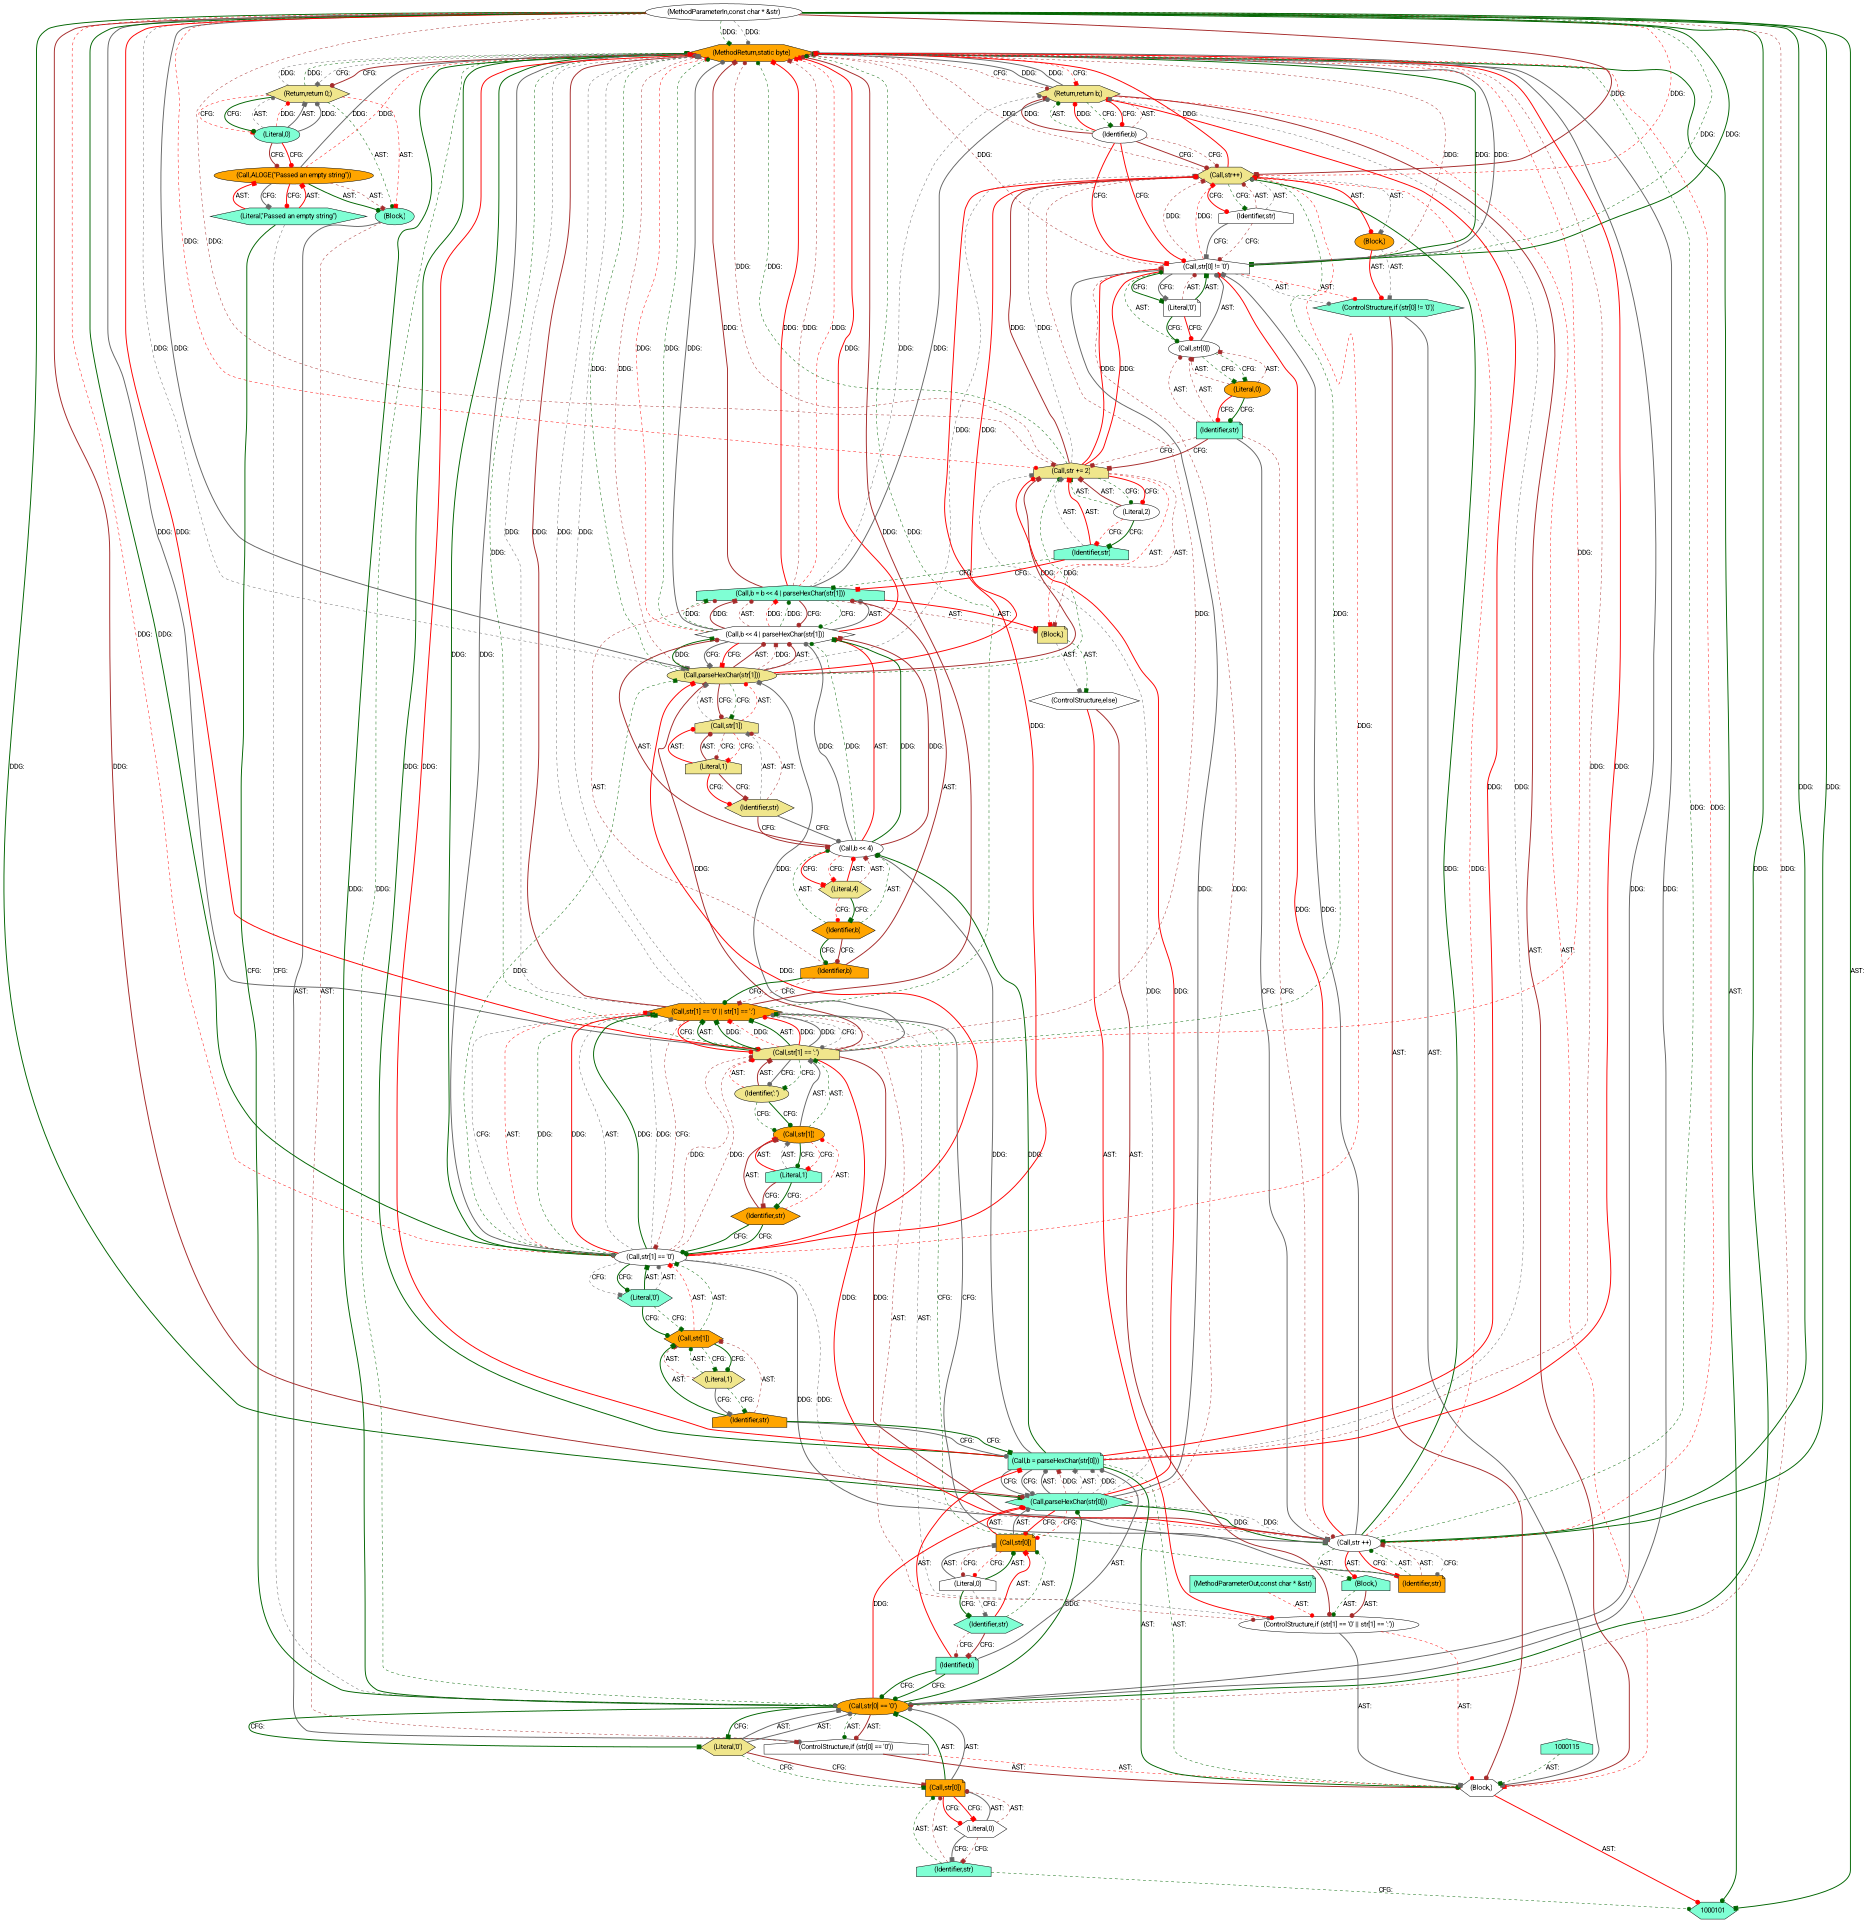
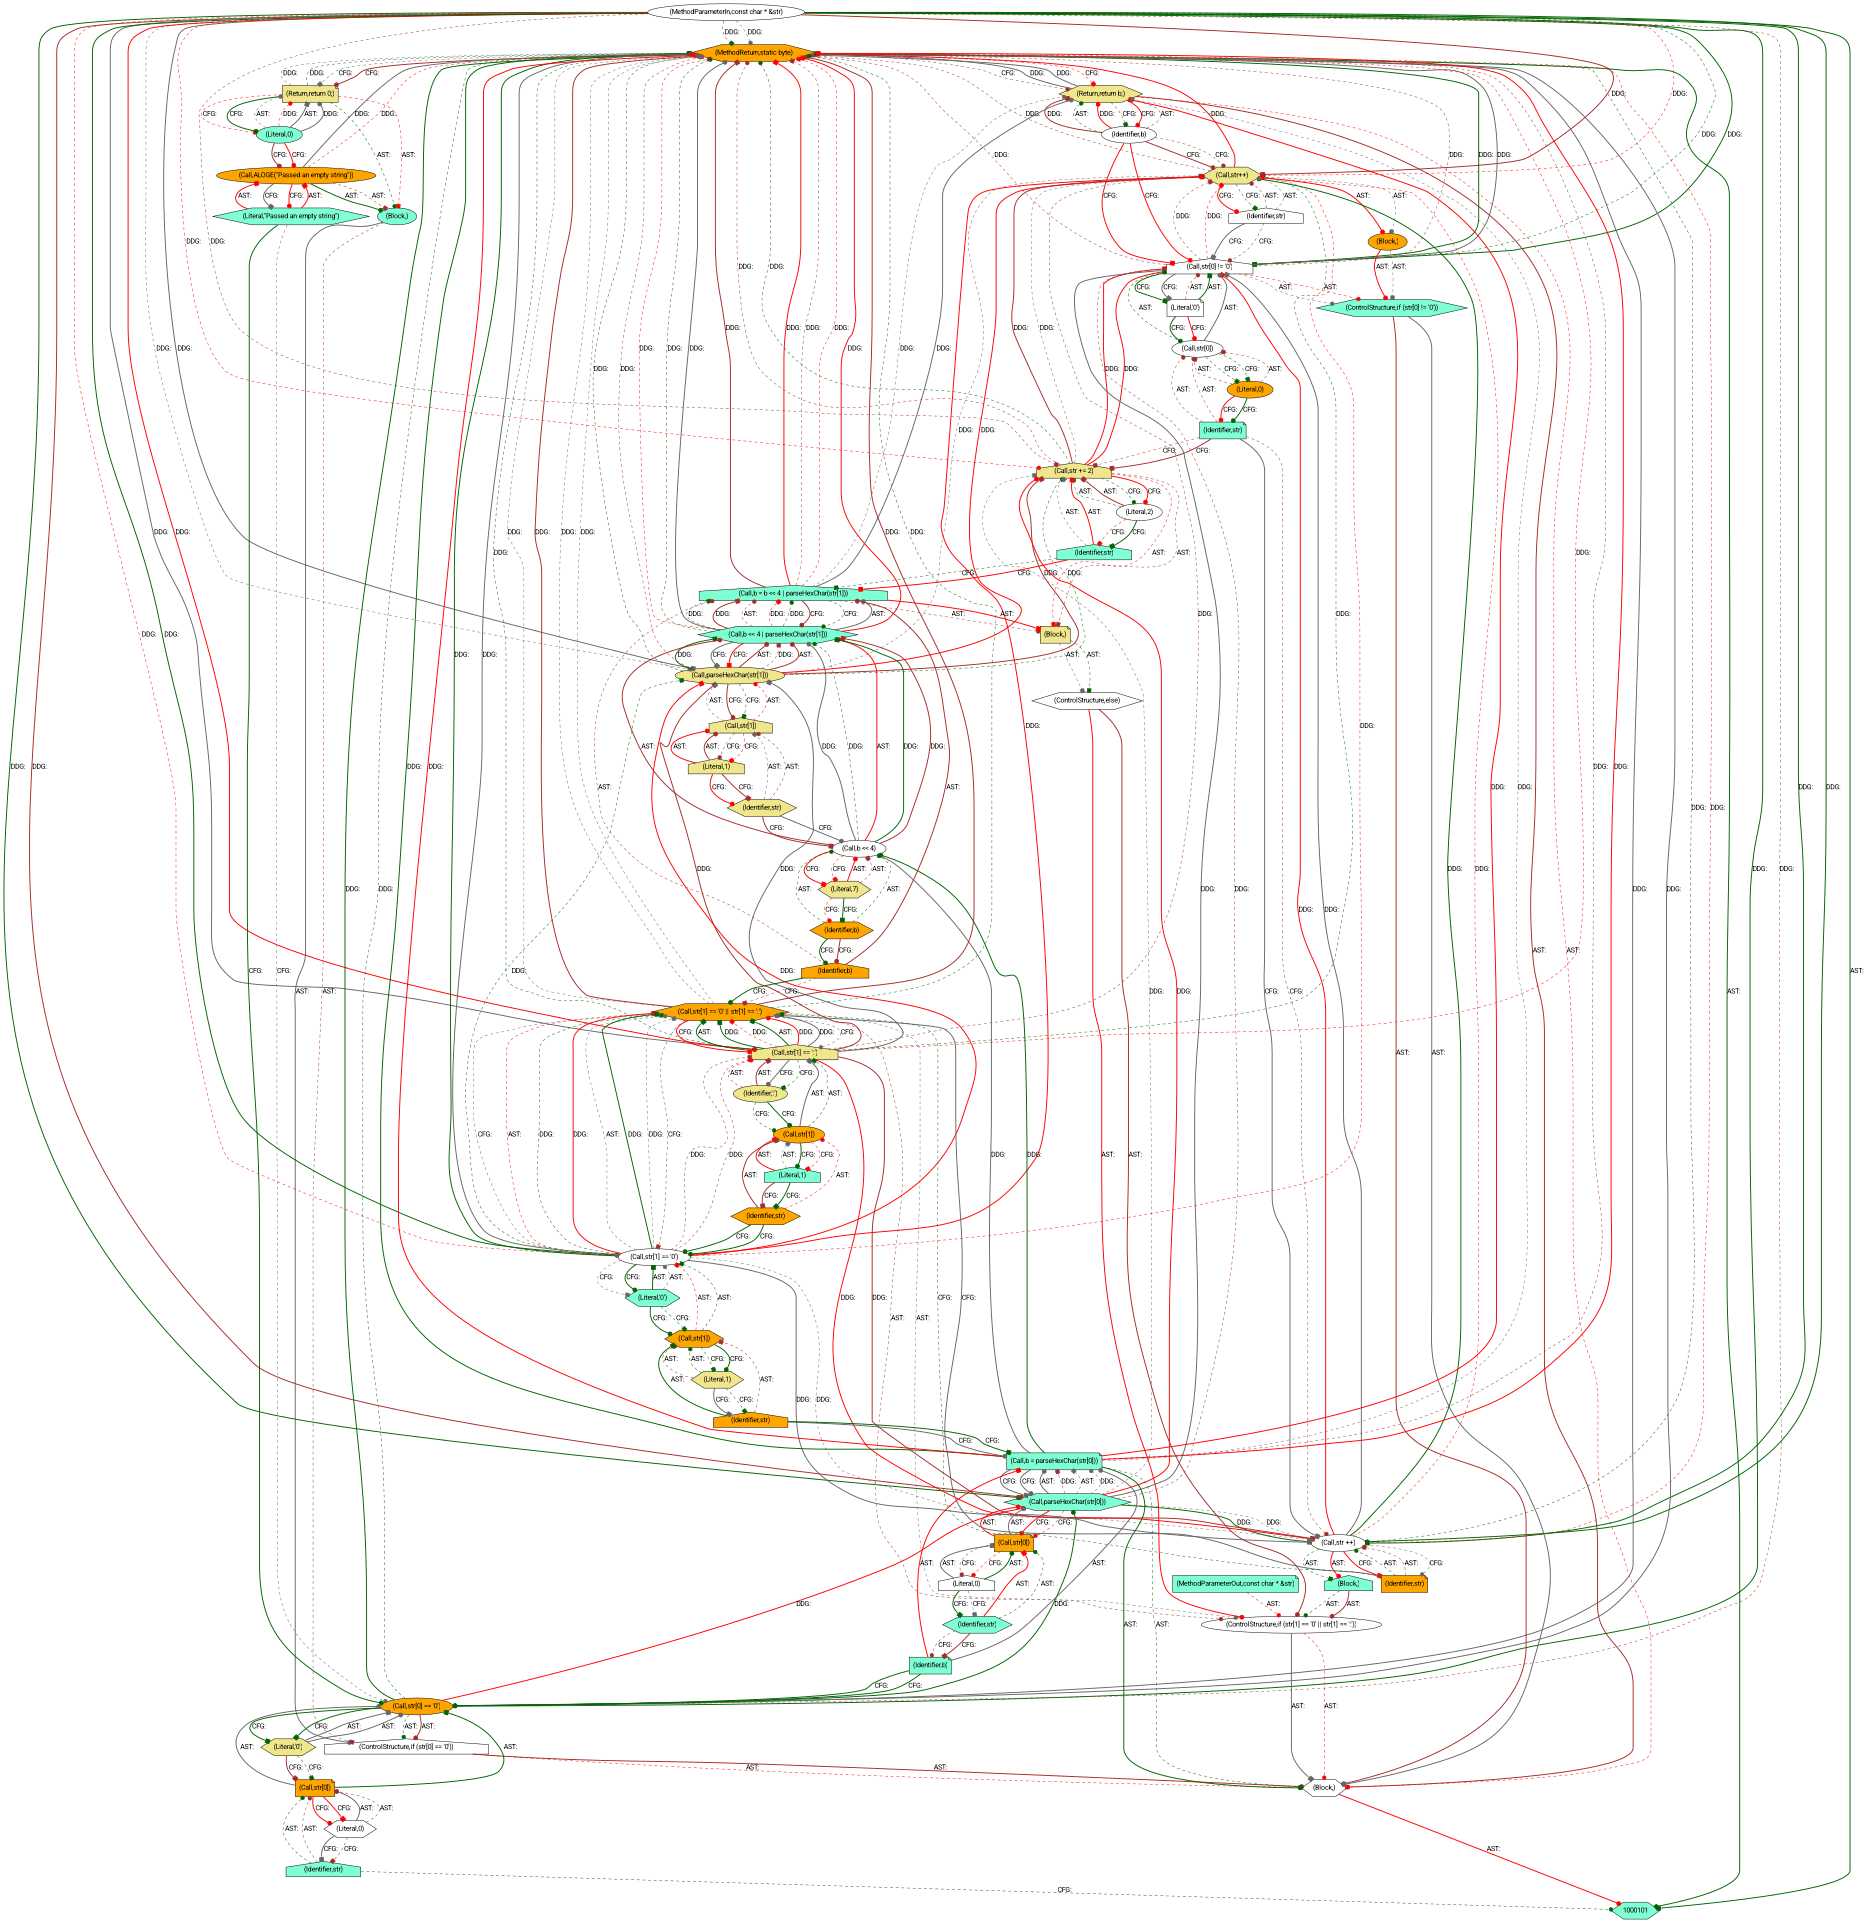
node "(Return,return 0;)": shape hexagon -> note
node "(Call,b << 4 | parseHexChar(str[1]))": fillcolor white -> aquamarine
node "(Literal,4)": label "(Literal,4)" -> "(Literal,7)"
node "1000115": removed
